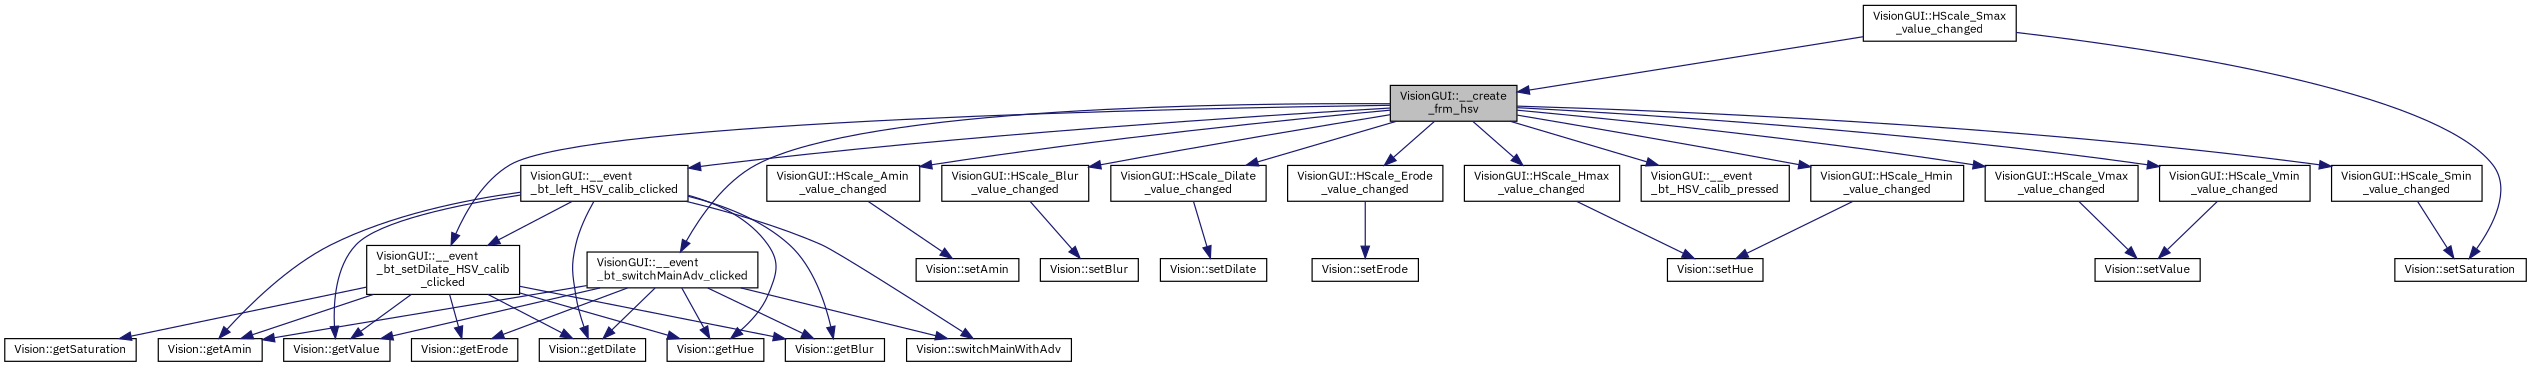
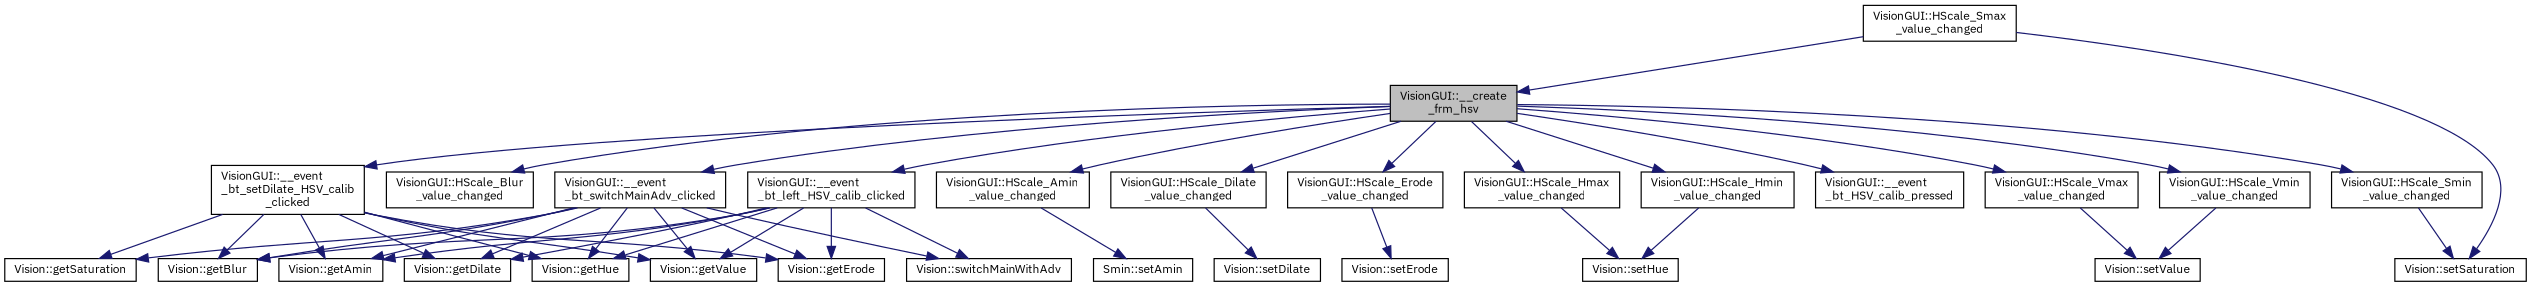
edge "VisionGUI::__event _bt_left_HSV_calib_clicked" -> "VisionGUI::__event _bt_setDilate_HSV_calib _clicked": now "VisionGUI::__event _bt_left_HSV_calib_clicked" -> "Vision::getErode"
edge "VisionGUI::__event _bt_switchMainAdv_clicked" -> "Vision::getSaturation": added
node "Vision::setAmin": label "Vision::setAmin" -> "Smin::setAmin"
node "Vision::setBlur": removed
